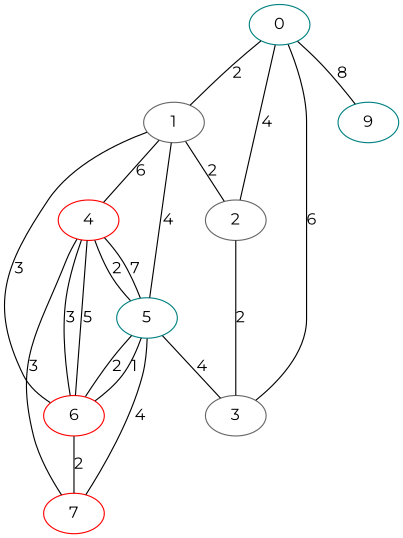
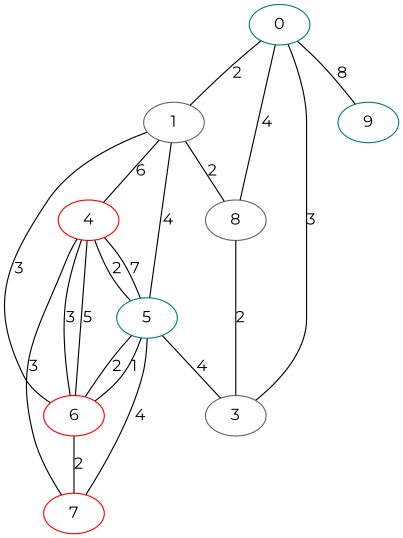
node "2": label "2" -> "8"
edge "0" -- "3": label "6" -> "3"
